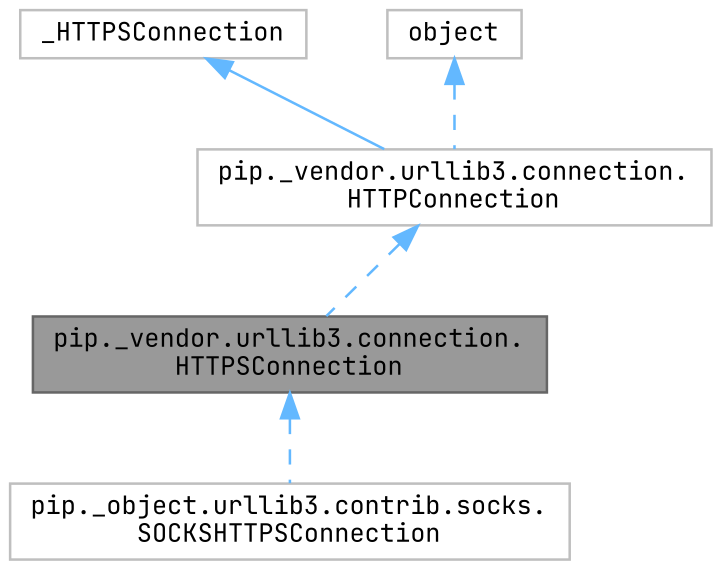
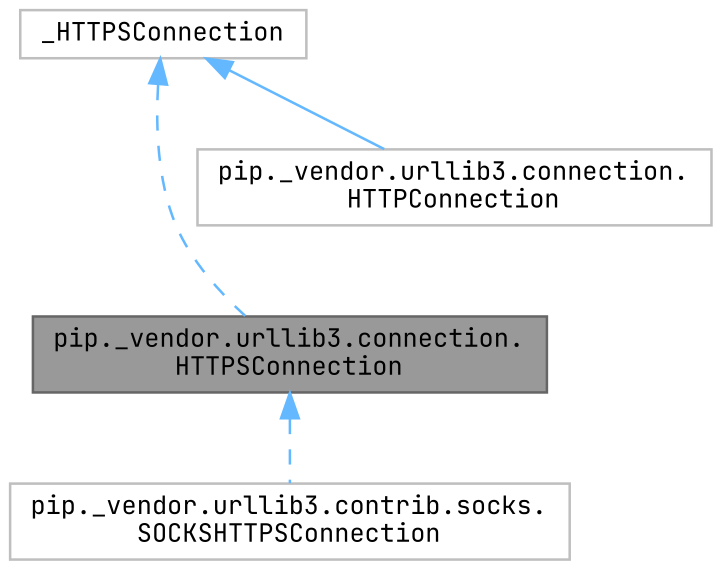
node "object": removed
edge "pip._vendor.urllib3.connection. HTTPSConnection" -> "pip._vendor.urllib3.connection. HTTPConnection": now "pip._vendor.urllib3.connection. HTTPSConnection" -> "_HTTPSConnection"
node "pip._object.urllib3.contrib.socks. SOCKSHTTPSConnection": label "pip._object.urllib3.contrib.socks. SOCKSHTTPSConnection" -> "pip._vendor.urllib3.contrib.socks. SOCKSHTTPSConnection"
